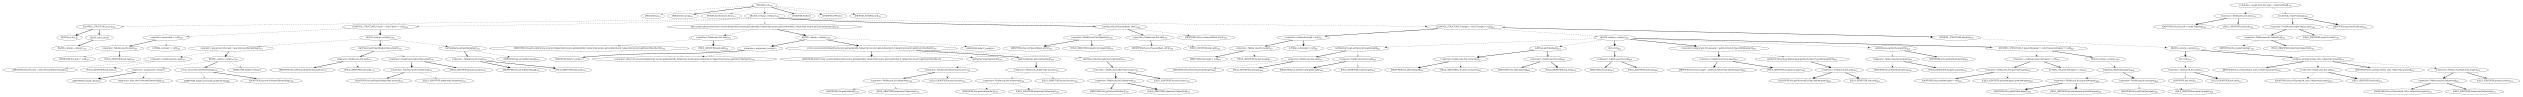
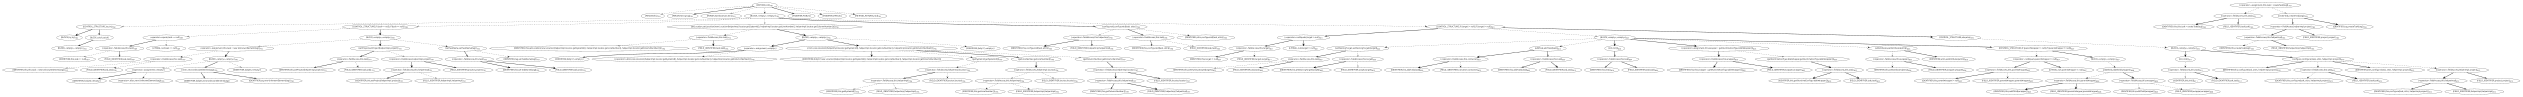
edge "(<init>,new UnknownElement(tag))" -> "(IDENTIFIER,$obj36,new UnknownElement(tag))": style dashed -> bold
